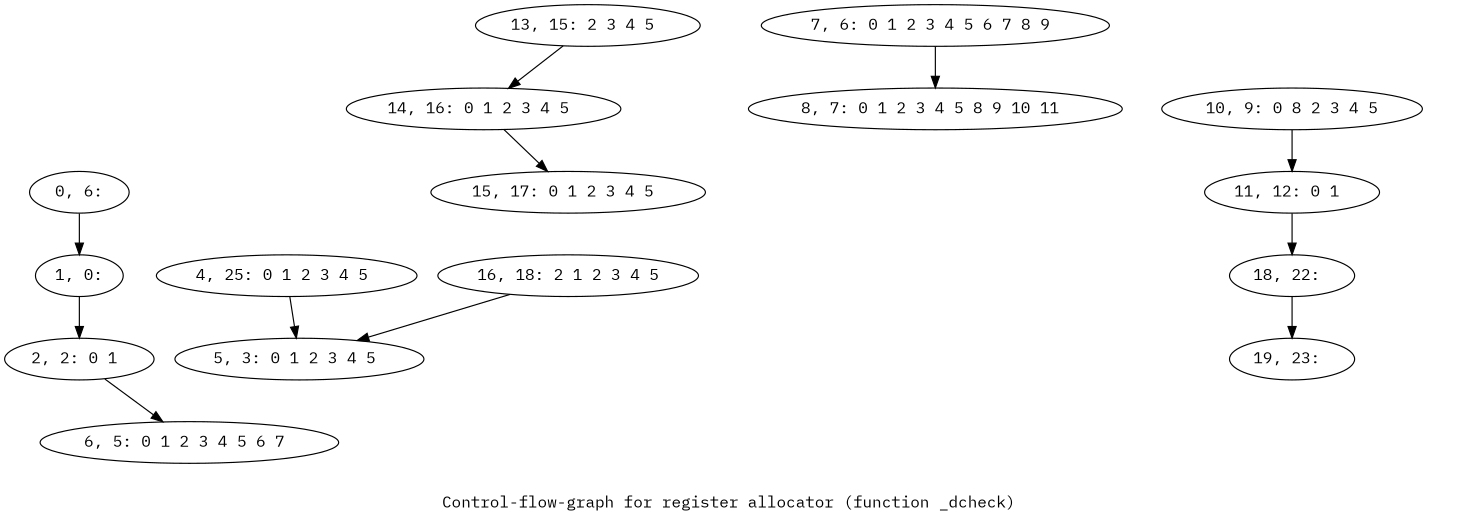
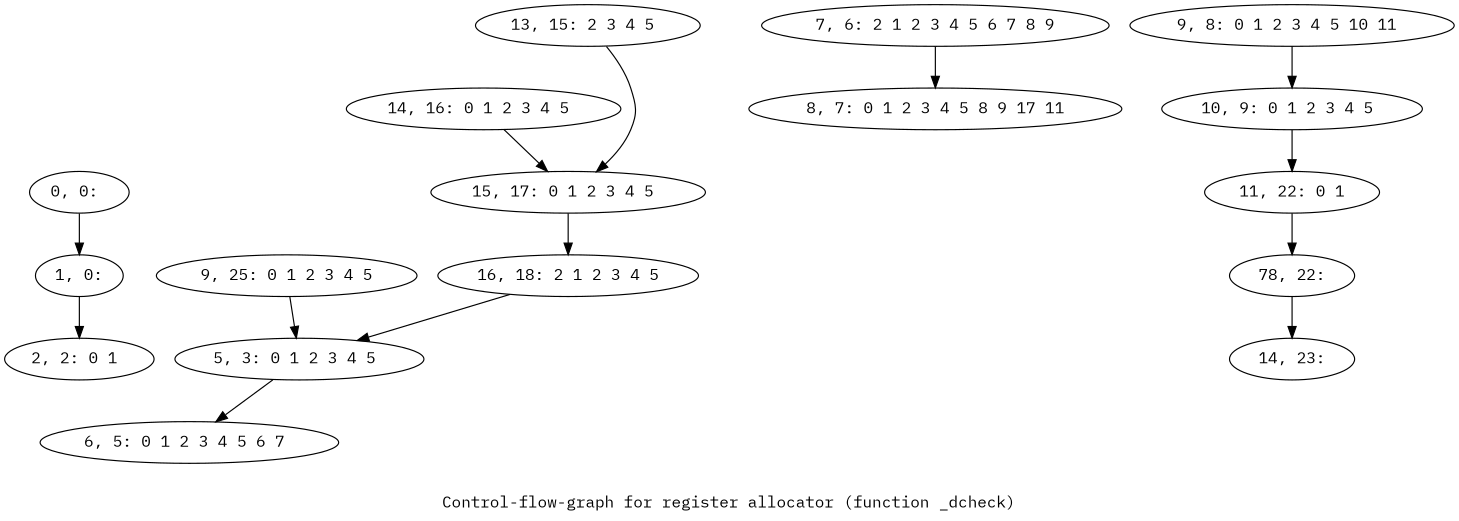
node "7, 6: 0 1 2 3 4 5 6 7 8 9": label "7, 6: 0 1 2 3 4 5 6 7 8 9" -> "7, 6: 2 1 2 3 4 5 6 7 8 9"
node "9, 8: 0 1 2 3 4 5 10 11": added
edge "13, 15: 2 3 4 5" -> "14, 16: 0 1 2 3 4 5": now "13, 15: 2 3 4 5" -> "15, 17: 0 1 2 3 4 5"
node "8, 7: 0 1 2 3 4 5 8 9 10 11": label "8, 7: 0 1 2 3 4 5 8 9 10 11" -> "8, 7: 0 1 2 3 4 5 8 9 17 11"
node "10, 9: 0 8 2 3 4 5": label "10, 9: 0 8 2 3 4 5" -> "10, 9: 0 1 2 3 4 5"
node "0, 6:": label "0, 6:" -> "0, 0:"
node "11, 12: 0 1": label "11, 12: 0 1" -> "11, 22: 0 1"
edge "15, 17: 0 1 2 3 4 5" -> "16, 18: 2 1 2 3 4 5": added
node "4, 25: 0 1 2 3 4 5": label "4, 25: 0 1 2 3 4 5" -> "9, 25: 0 1 2 3 4 5"
node "18, 22:": label "18, 22:" -> "78, 22:"
node "19, 23:": label "19, 23:" -> "14, 23:"
edge "2, 2: 0 1" -> "6, 5: 0 1 2 3 4 5 6 7": now "5, 3: 0 1 2 3 4 5" -> "6, 5: 0 1 2 3 4 5 6 7"
